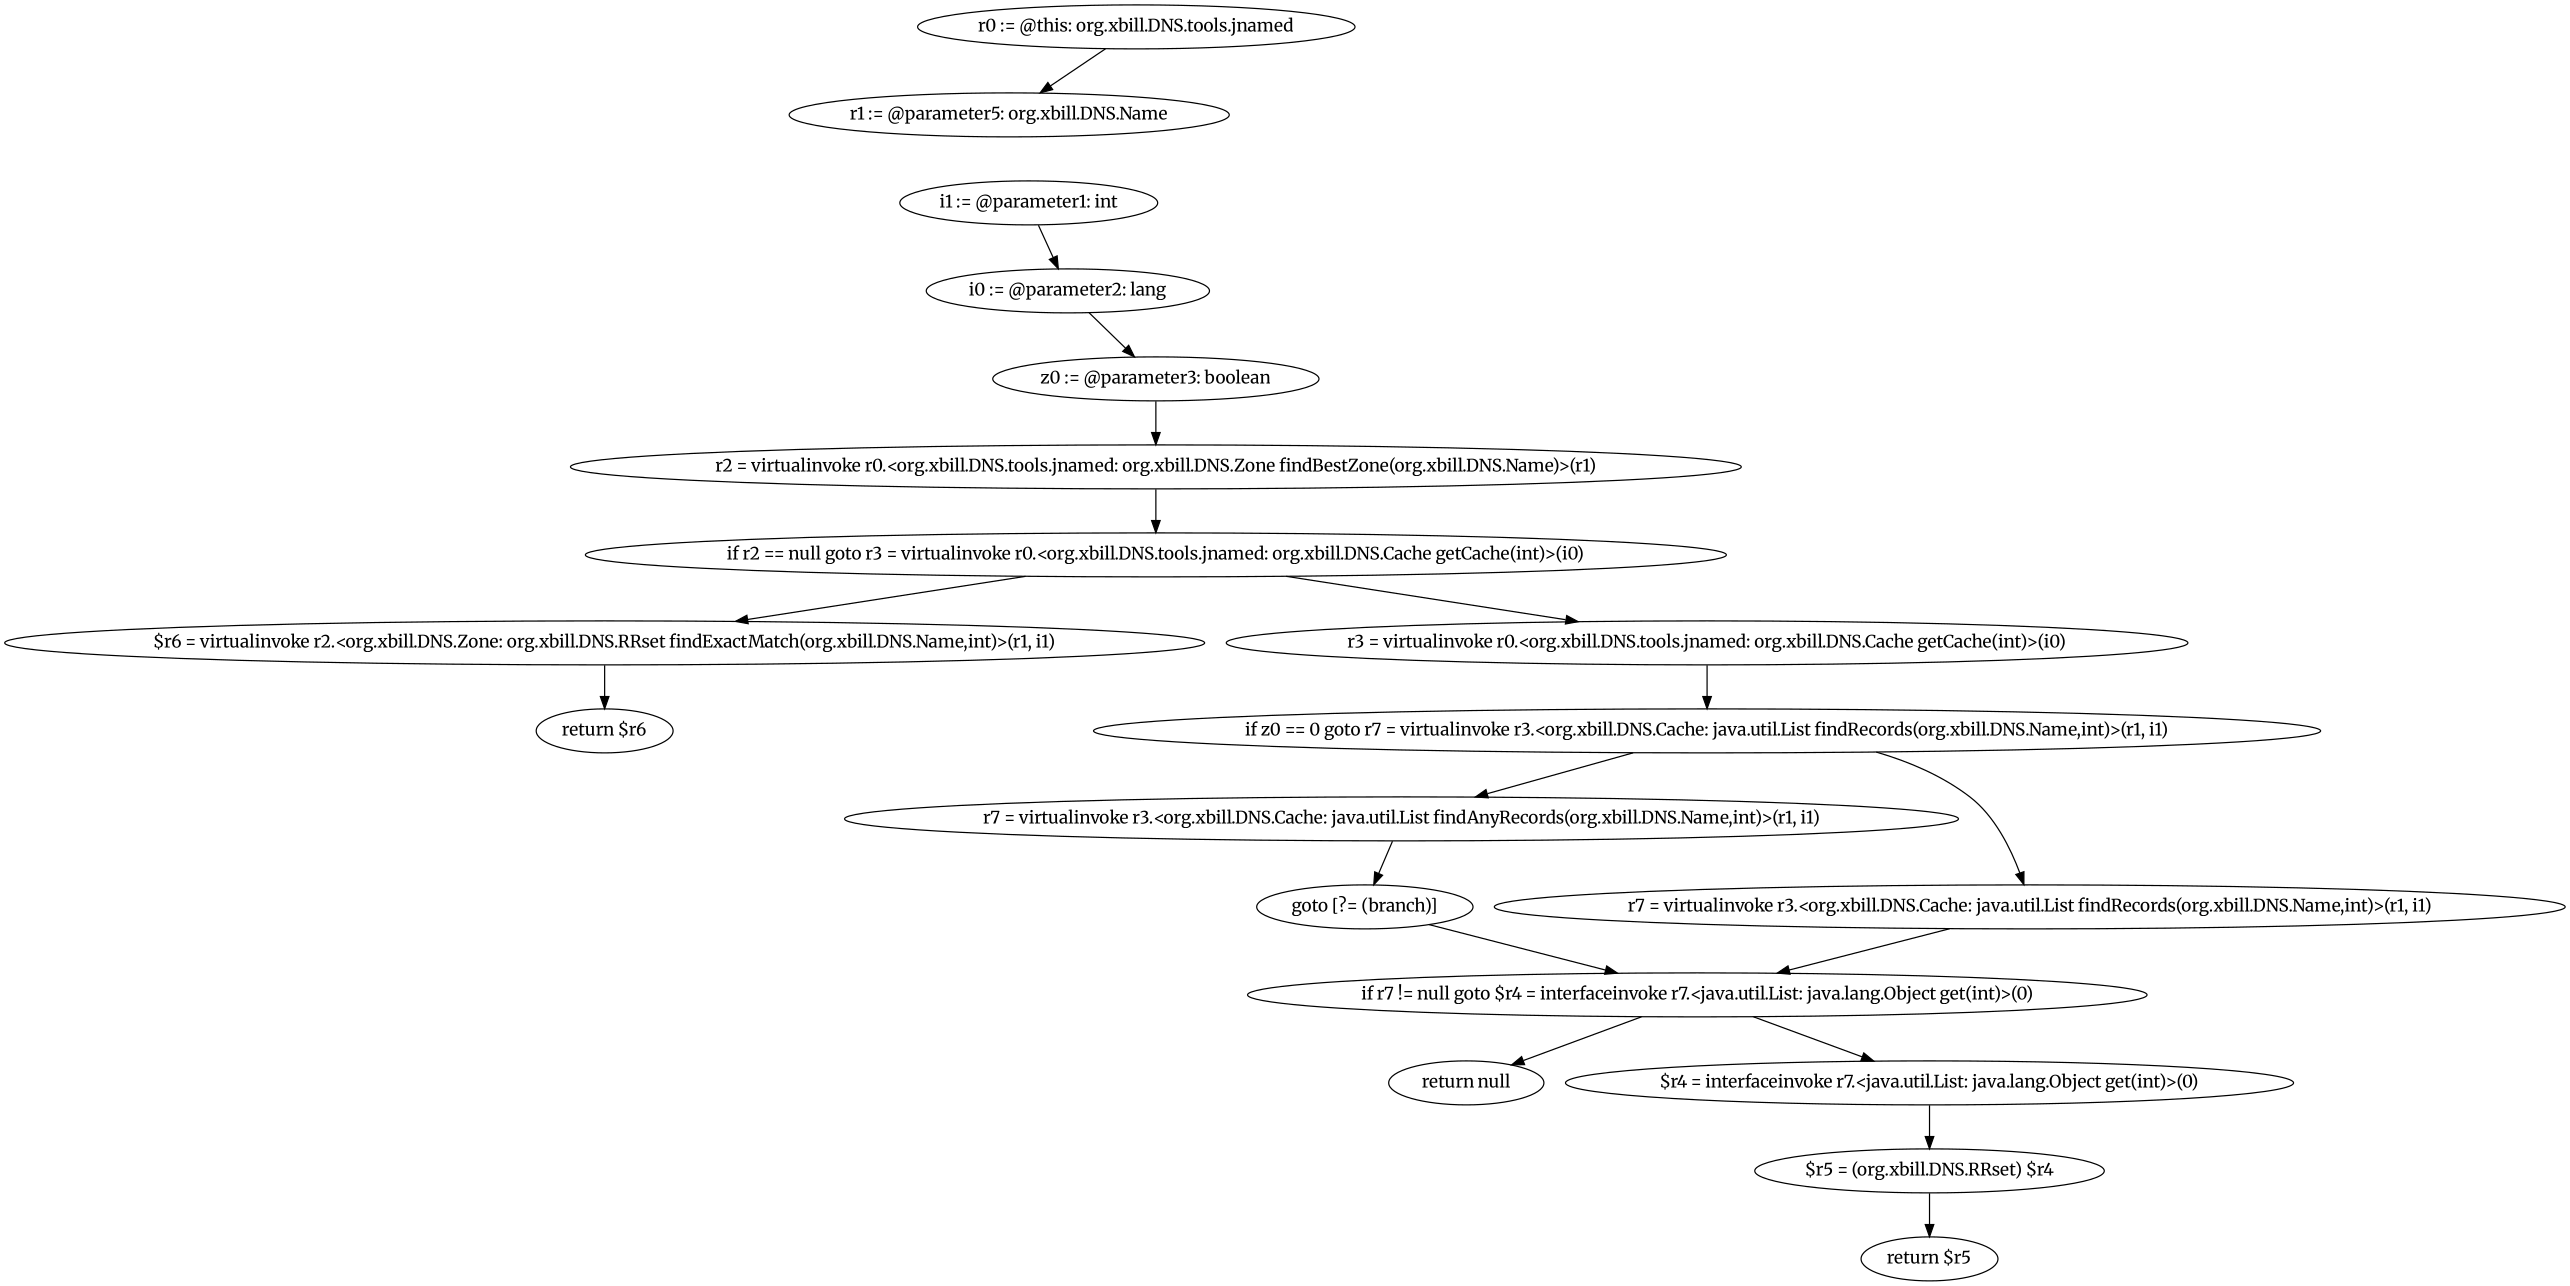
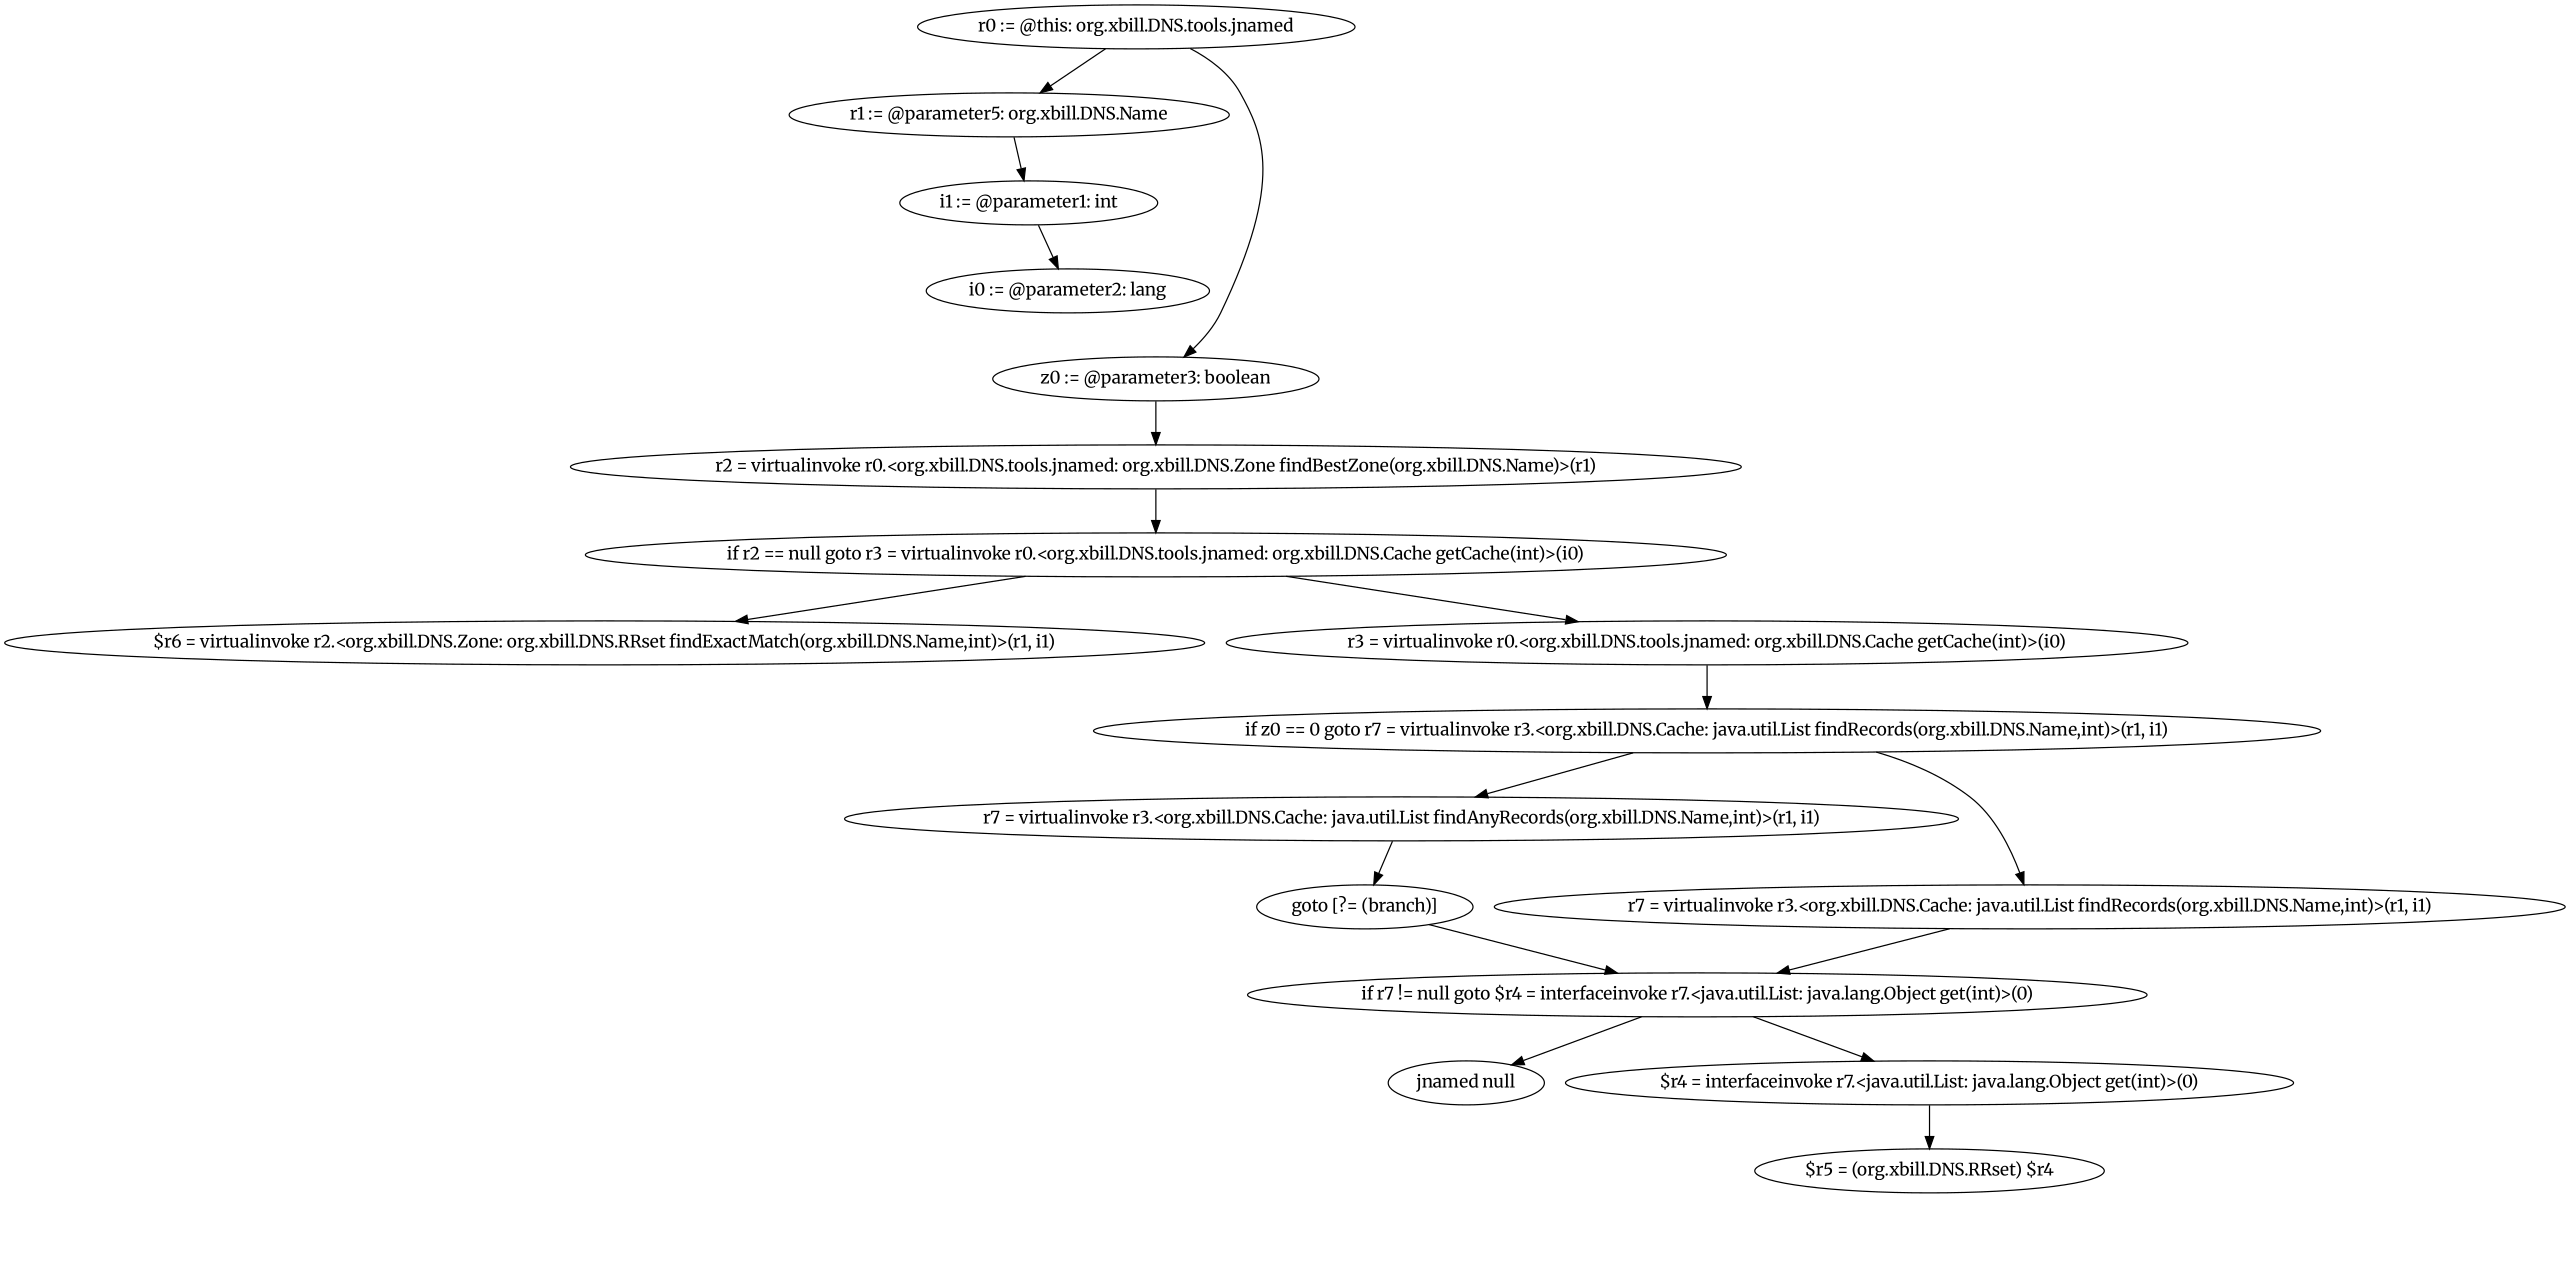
edge "r1 := @parameter5: org.xbill.DNS.Name" -> "i1 := @parameter1: int": added
edge "i0 := @parameter2: lang" -> "z0 := @parameter3: boolean": now "r0 := @this: org.xbill.DNS.tools.jnamed" -> "z0 := @parameter3: boolean"
node "return $r6": removed
node "return null": label "return null" -> "jnamed null"
node "return $r5": removed
